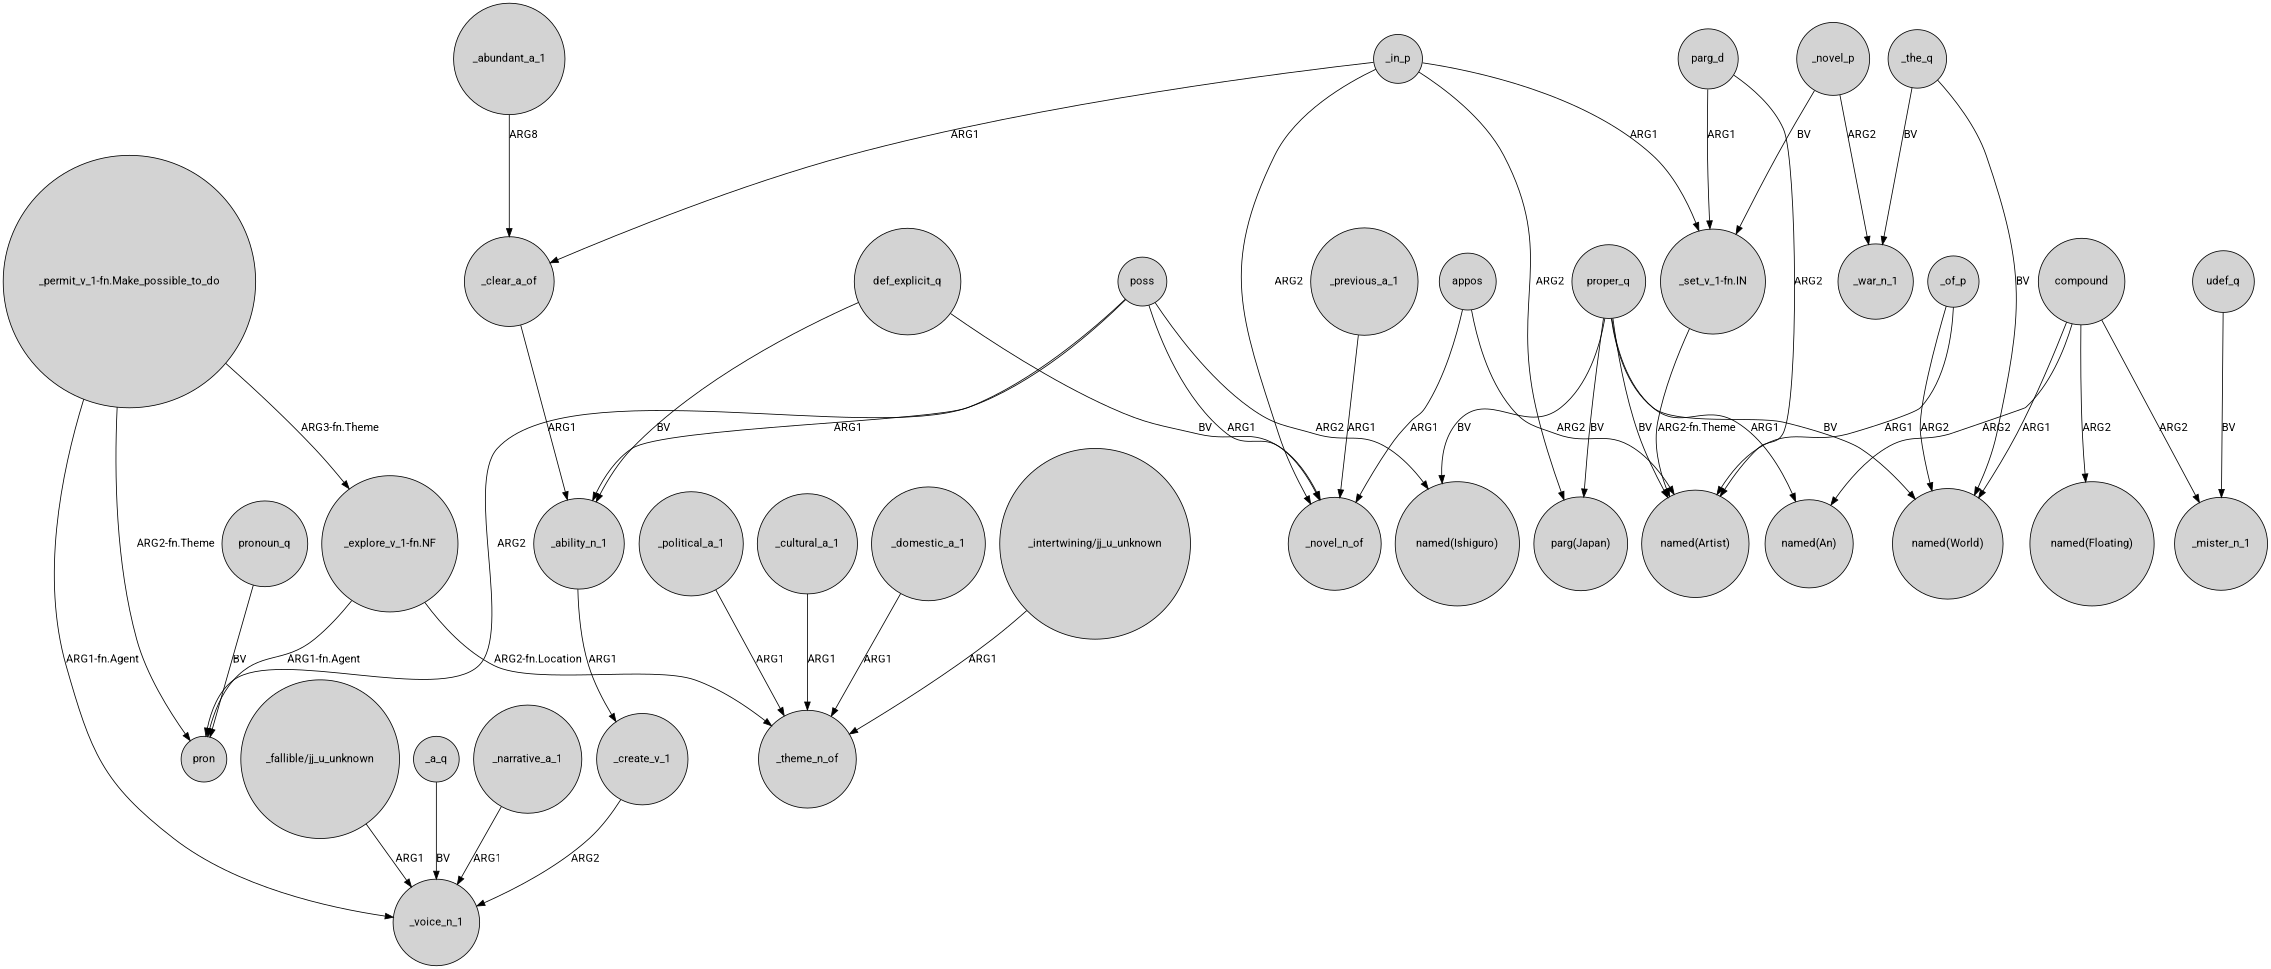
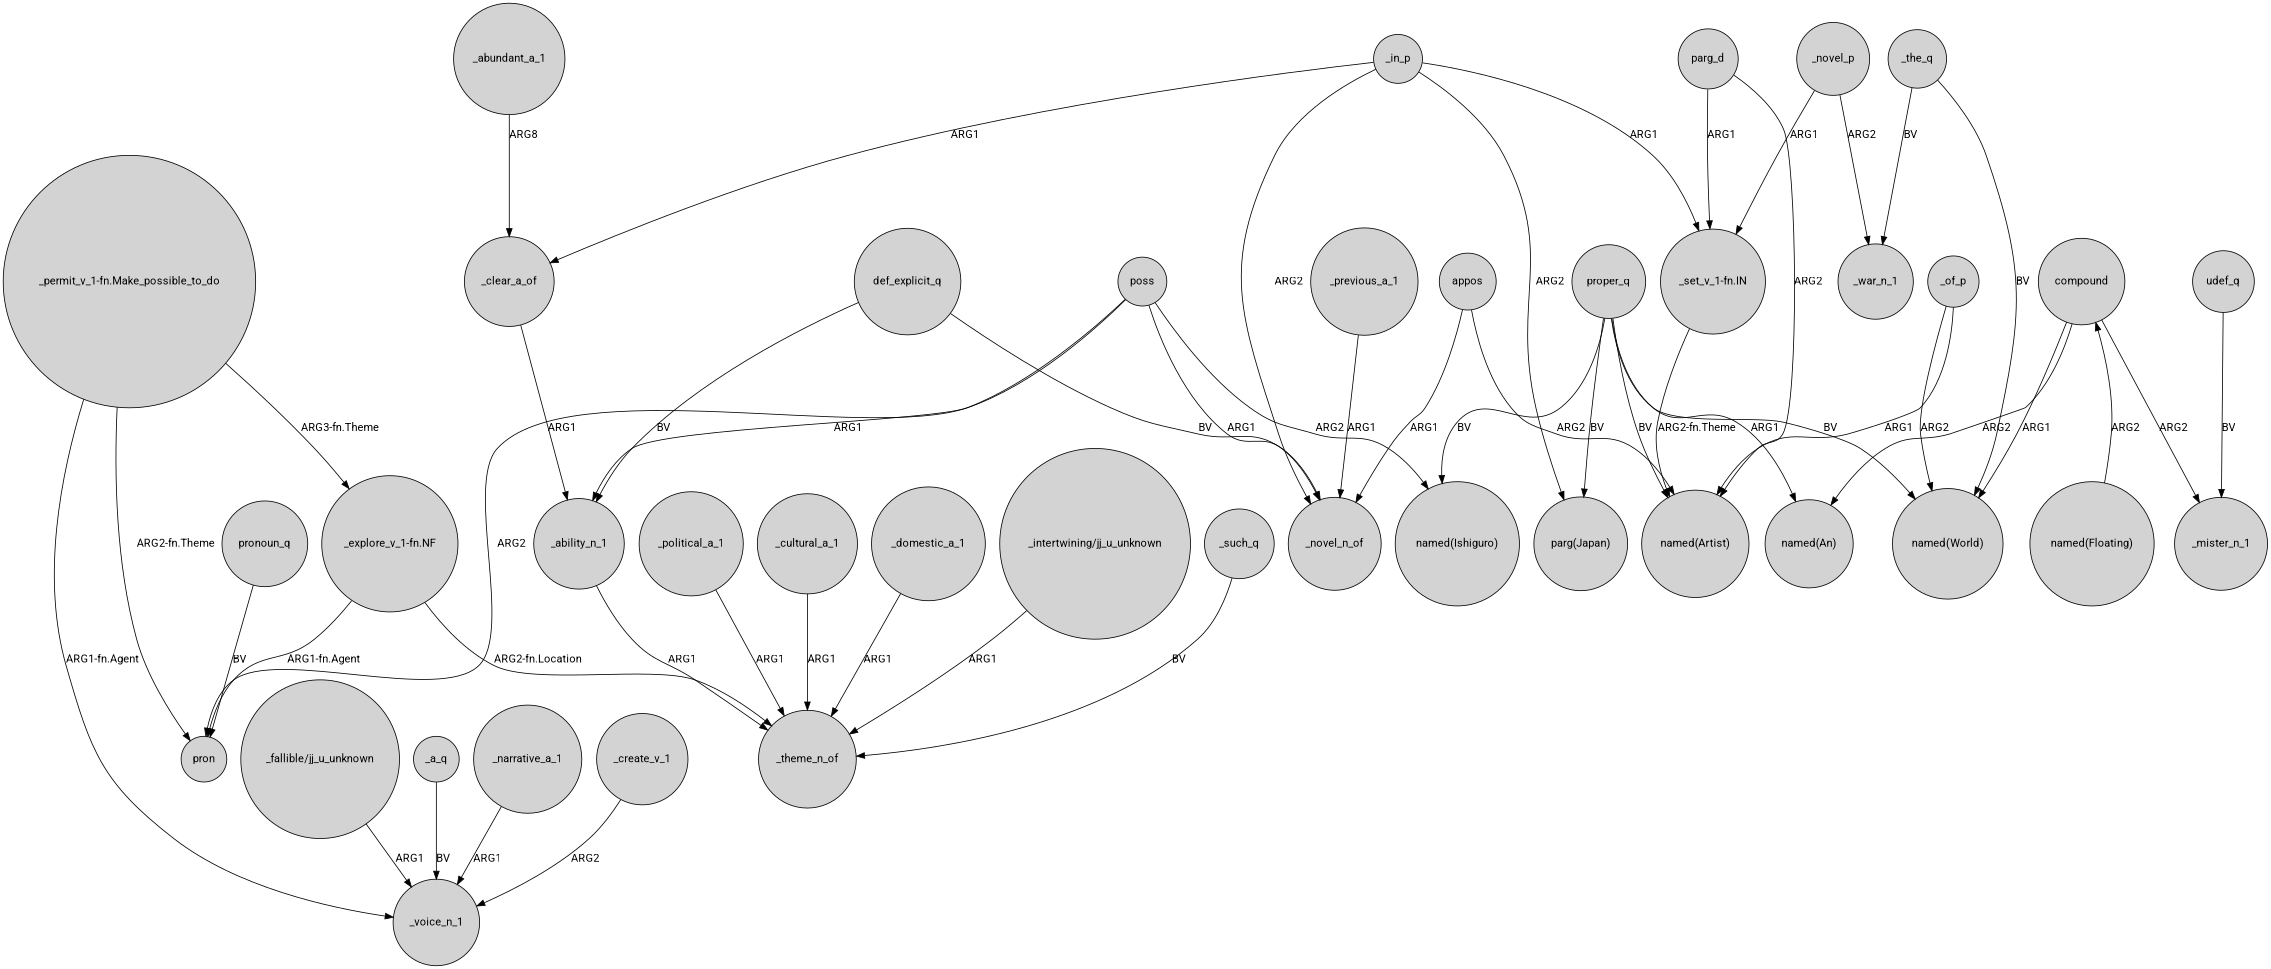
edge "_novel_p" -> "_set_v_1-fn.IN": label "BV" -> "ARG1"
edge "compound" -> "named(Floating)": reversed
node "_such_q": added
edge "_ability_n_1" -> "_create_v_1": now "_ability_n_1" -> "_theme_n_of"
